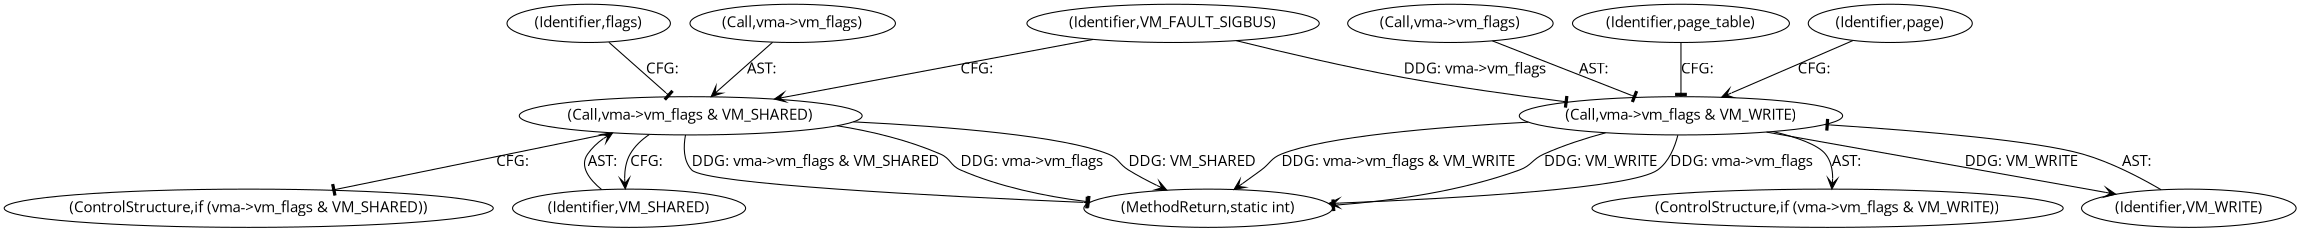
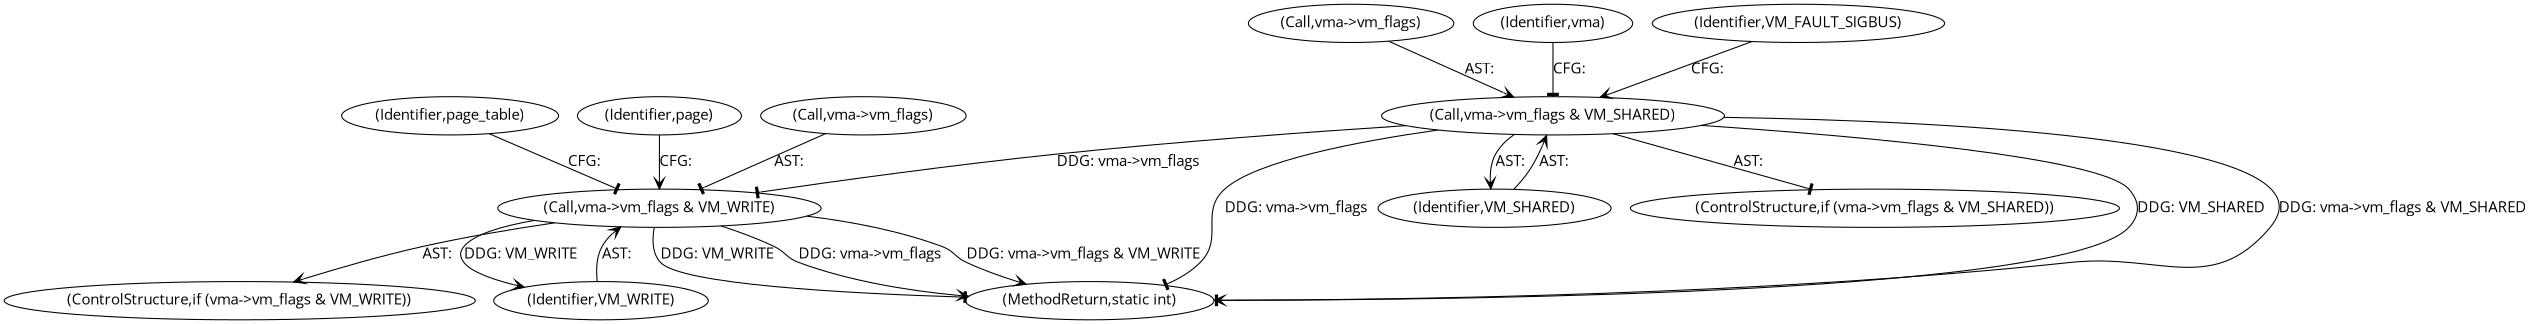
node "(Identifier,flags)": label "(Identifier,flags)" -> "(Identifier,vma)"
edge "(Identifier,VM_FAULT_SIGBUS)" -> "(Call,vma->vm_flags & VM_WRITE)": now "(Call,vma->vm_flags & VM_SHARED)" -> "(Call,vma->vm_flags & VM_WRITE)"
edge "(Identifier,VM_WRITE)" -> "(Call,vma->vm_flags & VM_WRITE)": arrowhead tee -> vee
edge "(Call,vma->vm_flags & VM_SHARED)" -> "(ControlStructure,if (vma->vm_flags & VM_SHARED))": label "CFG: " -> "AST: "
edge "(Call,vma->vm_flags & VM_SHARED)" -> "(Identifier,VM_SHARED)": label "CFG: " -> "AST: "
